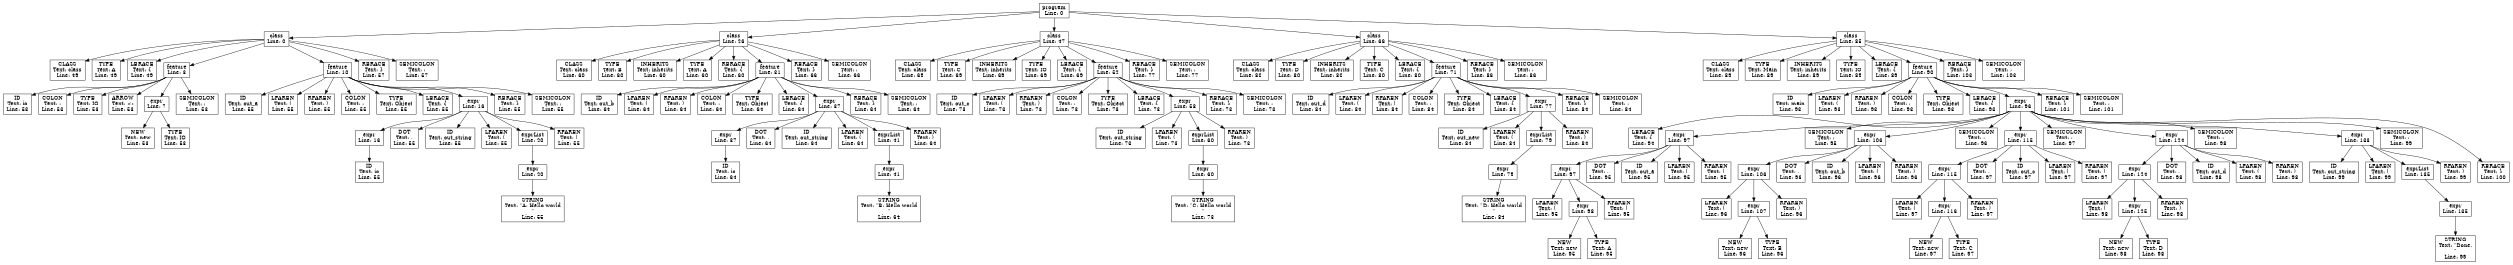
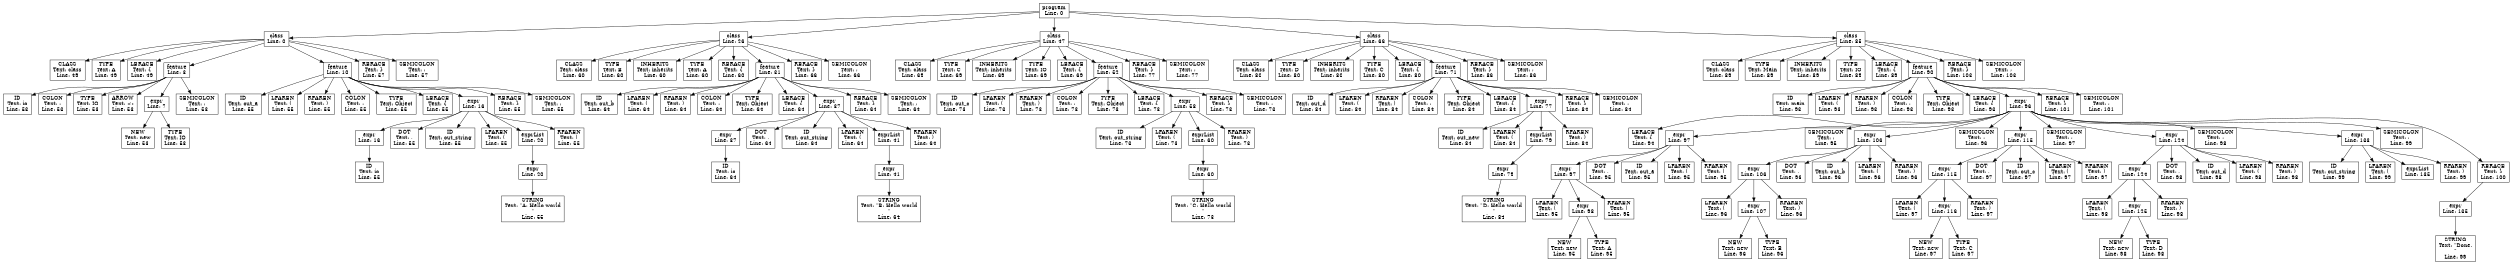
edge "exprList Line: 135" -> "expr Line: 135": now "RBRACE Text: } Line: 100" -> "expr Line: 135"
